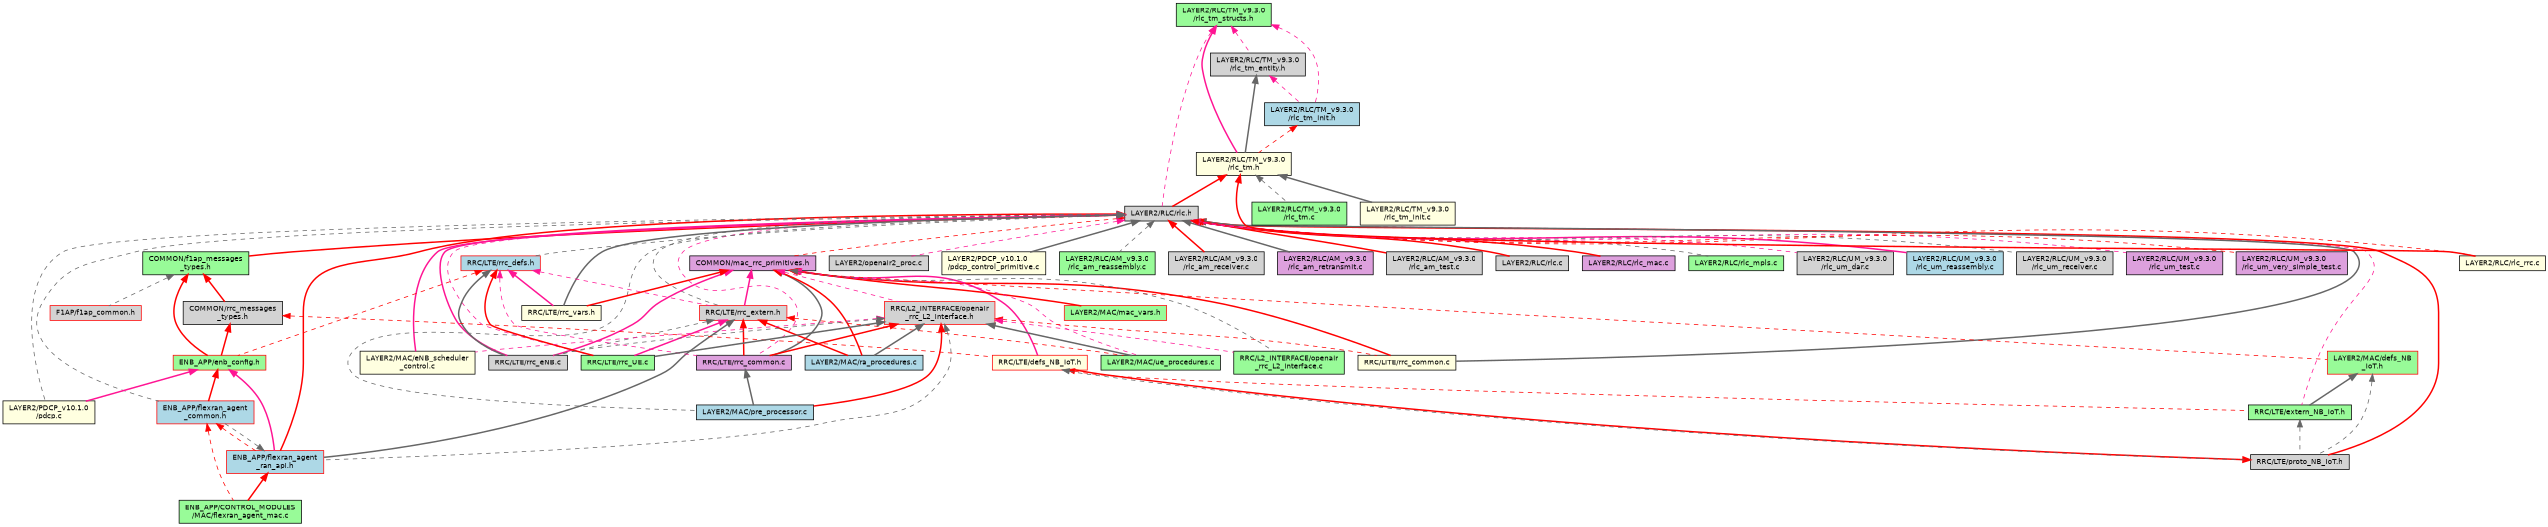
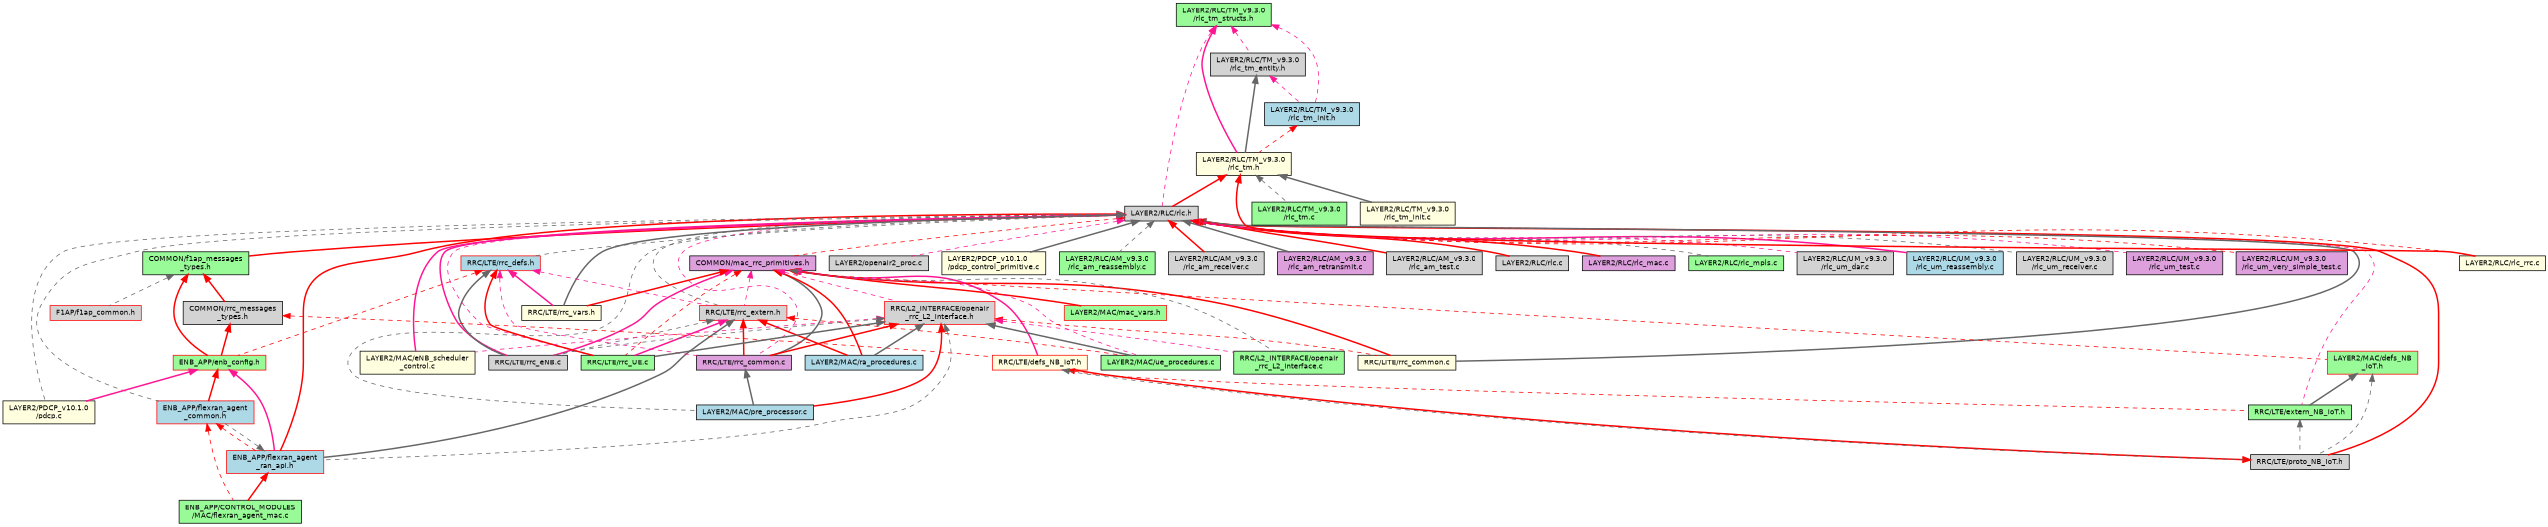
edge "RRC/LTE/rrc_extern.h" -> "COMMON/mac_rrc_primitives.h": style bold -> dashed
edge "RRC/LTE/rrc_UE.c" -> "COMMON/mac_rrc_primitives.h": added
